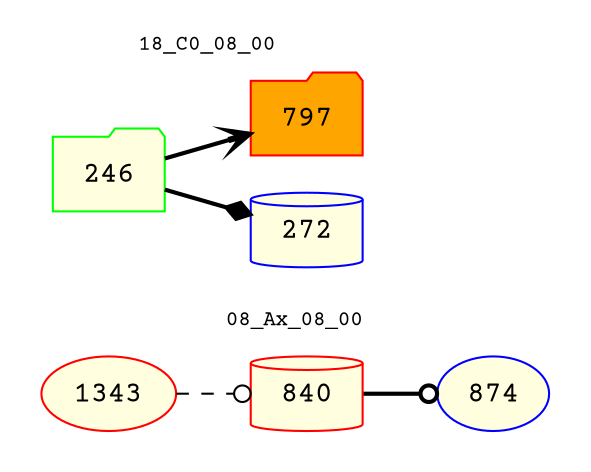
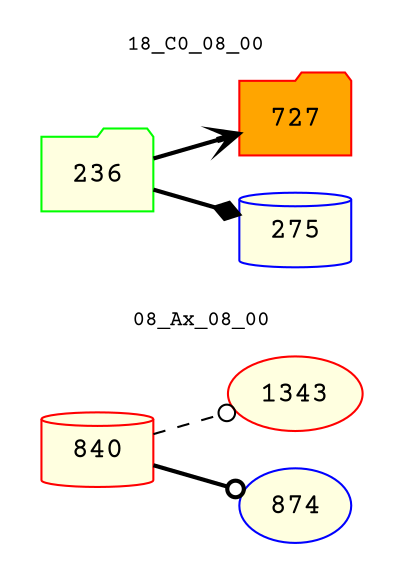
node "797": label "797" -> "727"
node "246": label "246" -> "236"
node "272": label "272" -> "275"
edge "1343" -> "840": reversed
